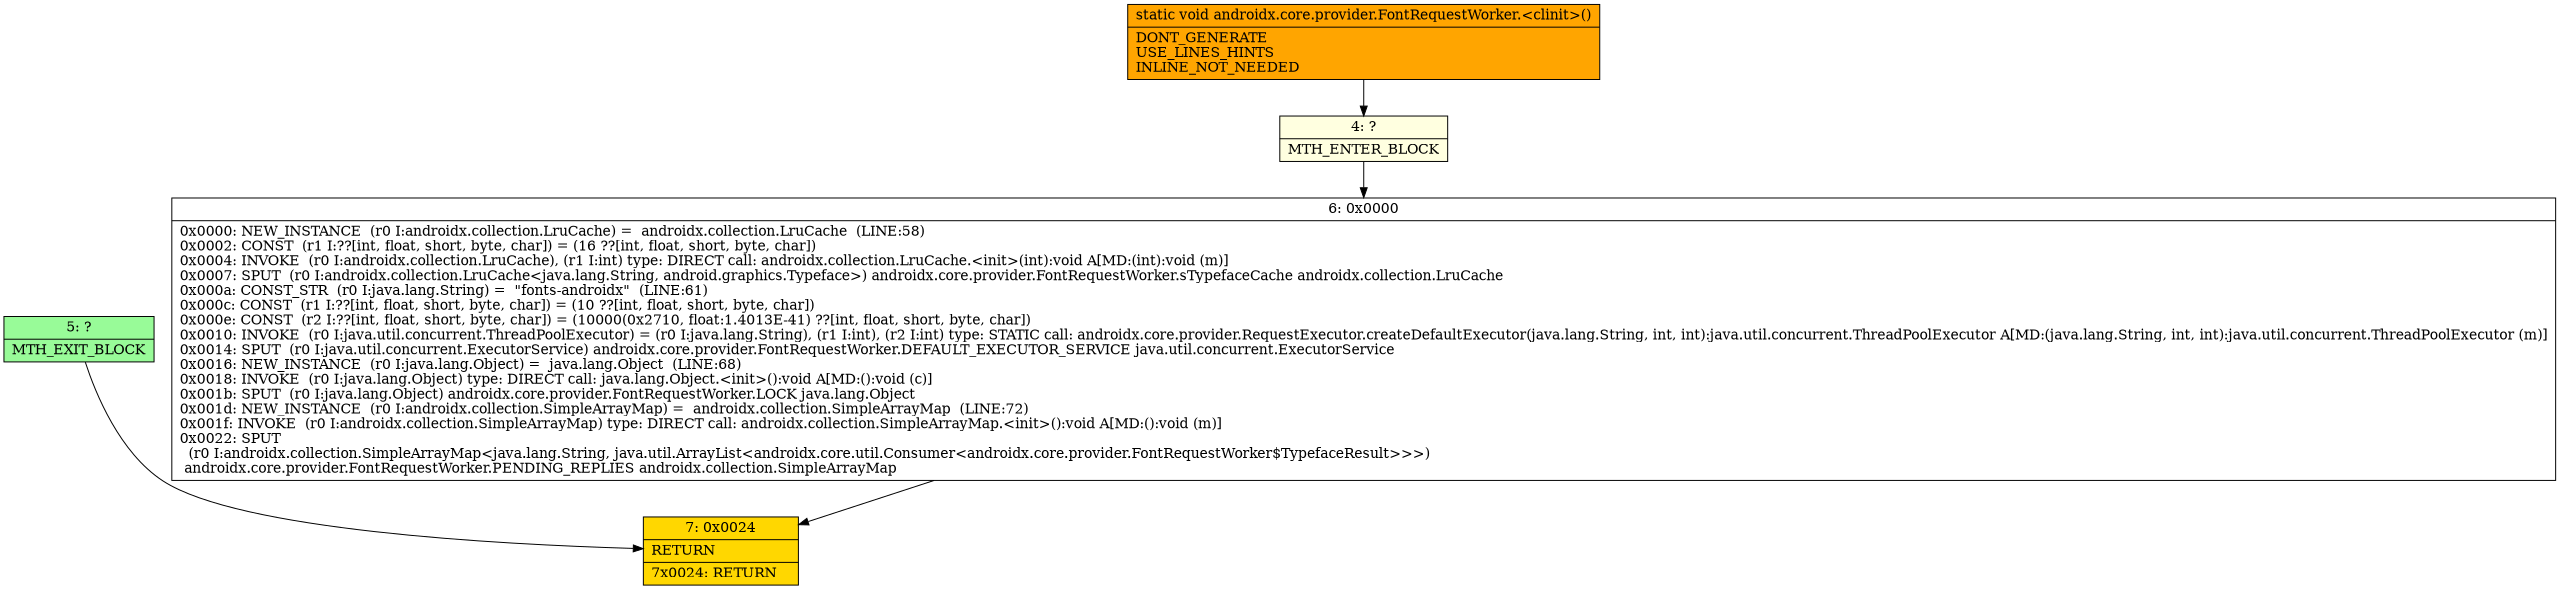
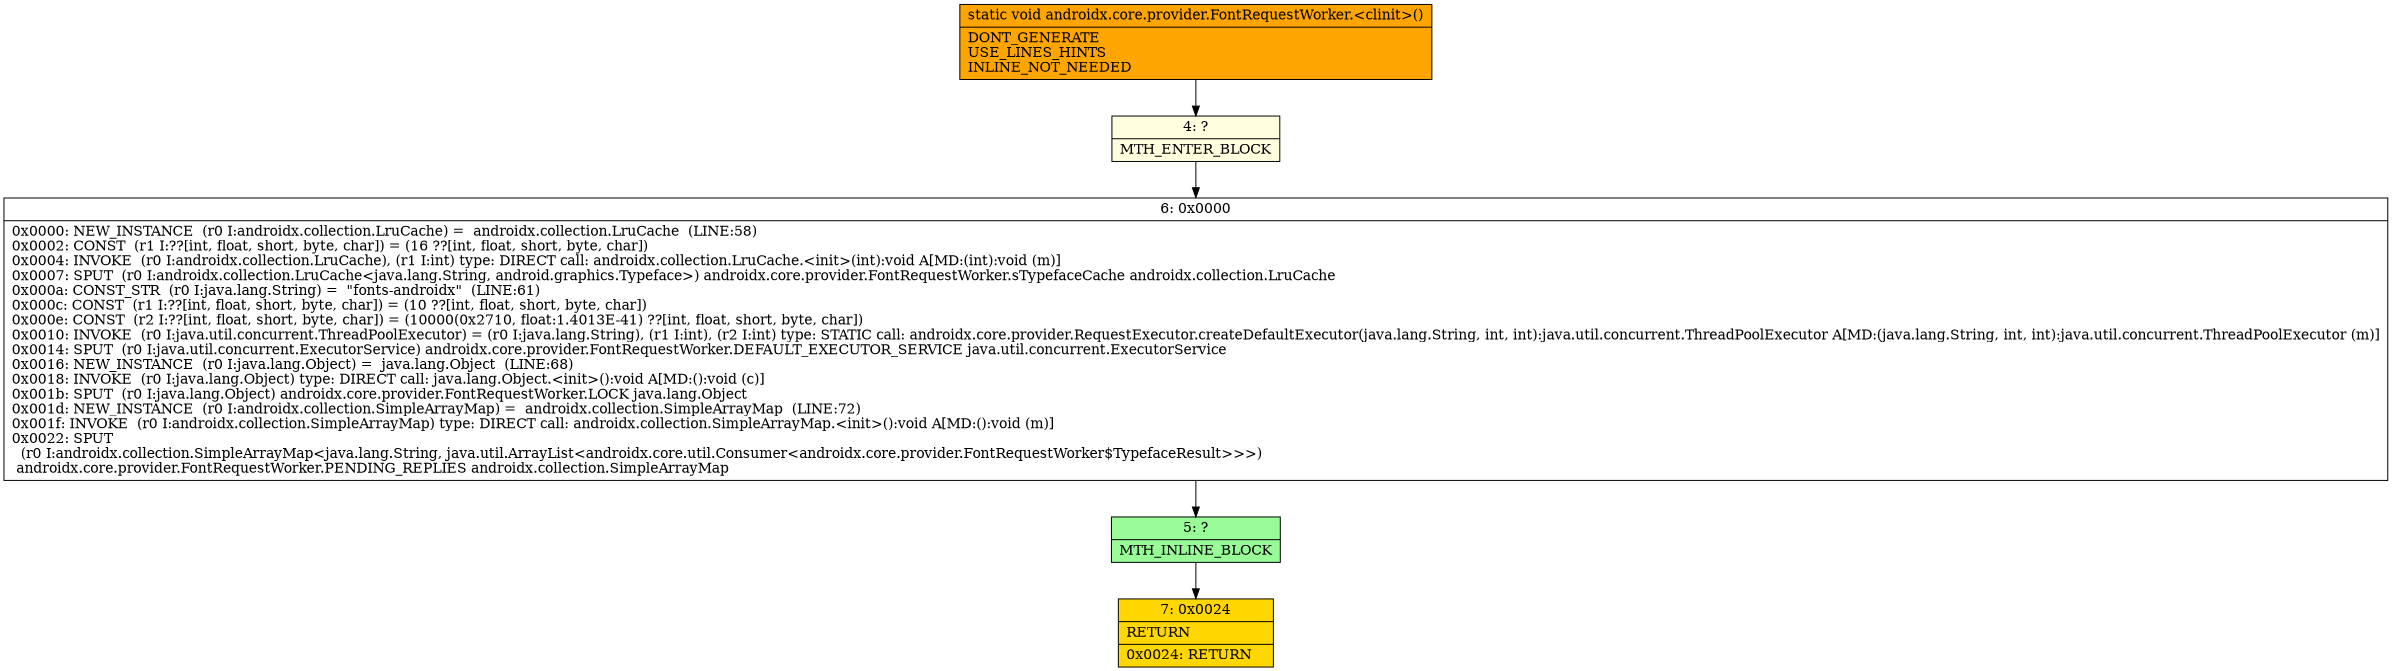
node "5: ?": text "MTH_EXIT_BLOCK" -> "MTH_INLINE_BLOCK"
edge "6: 0x0000" -> "7: 0x0024": now "6: 0x0000" -> "5: ?"
node "7: 0x0024": text "7x0024: RETURN" -> "0x0024: RETURN"
